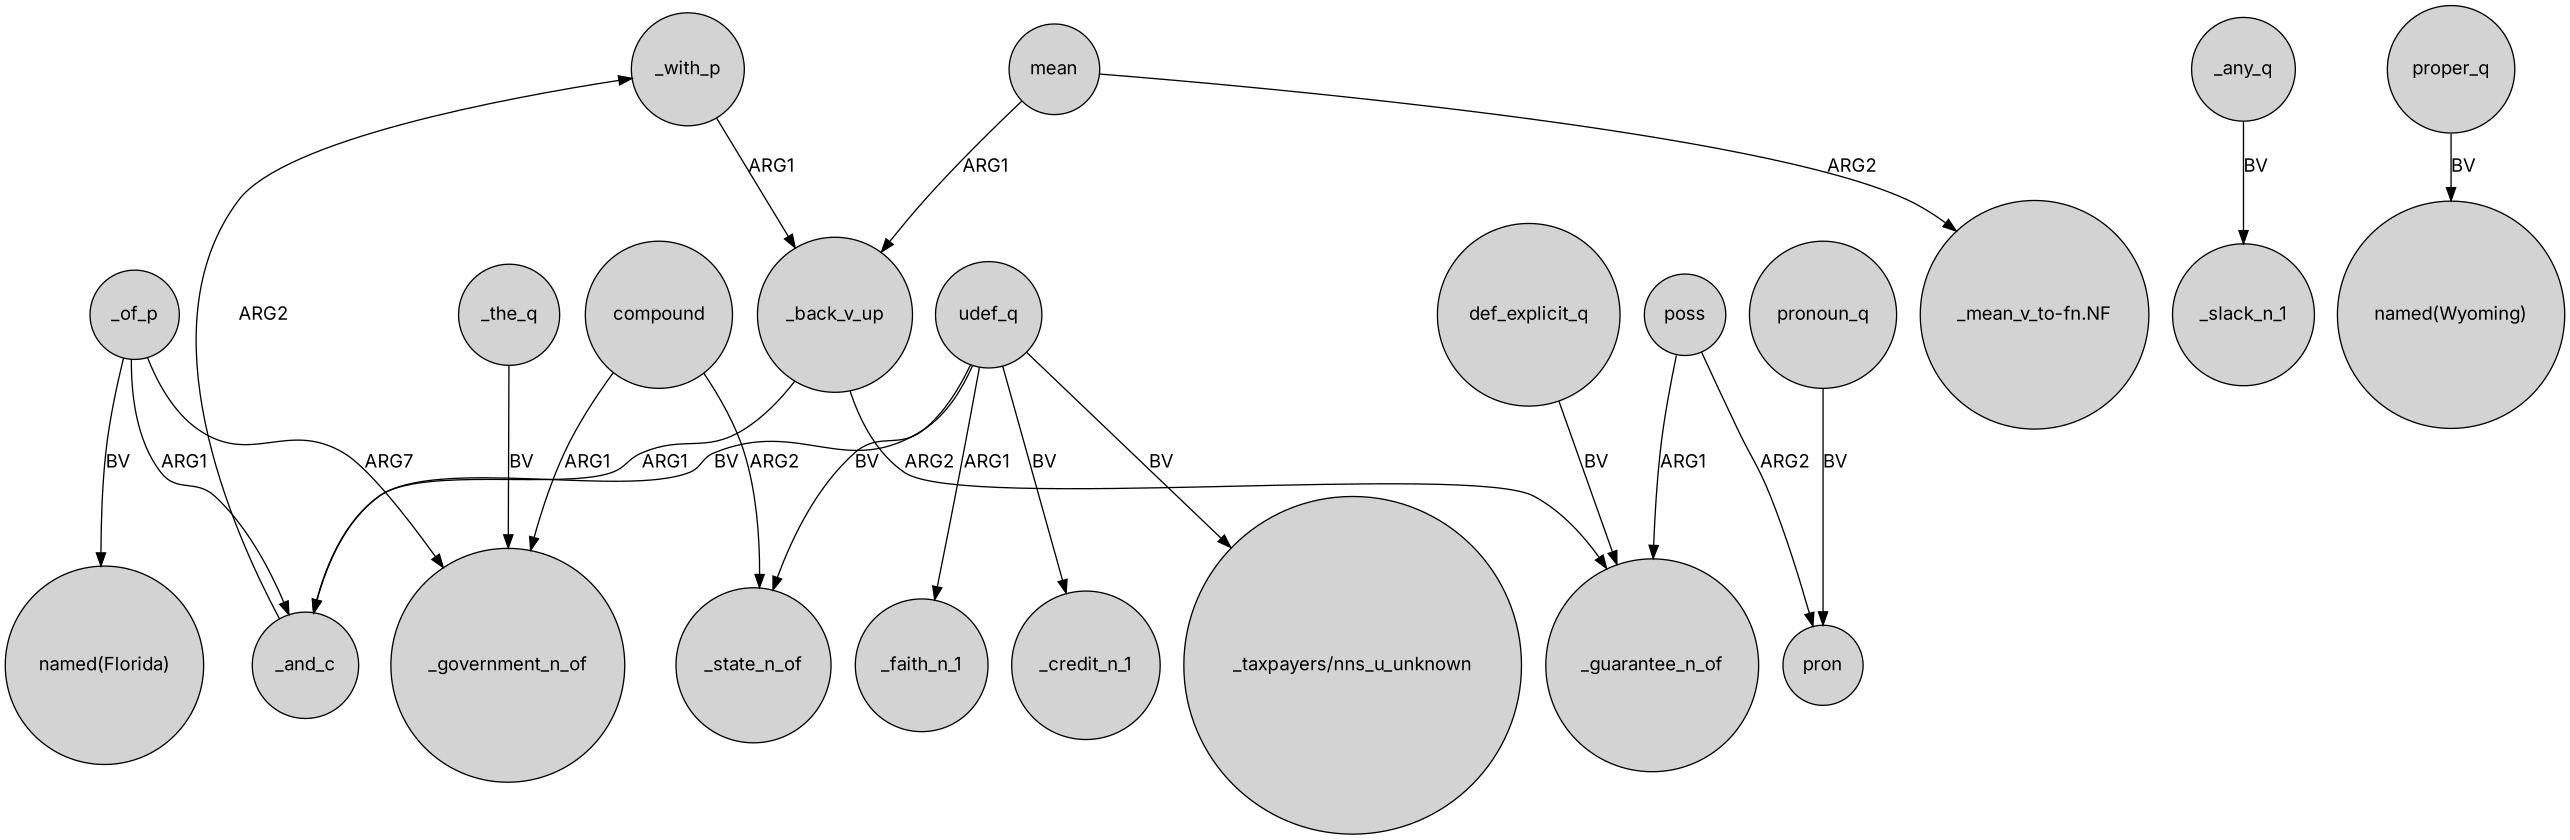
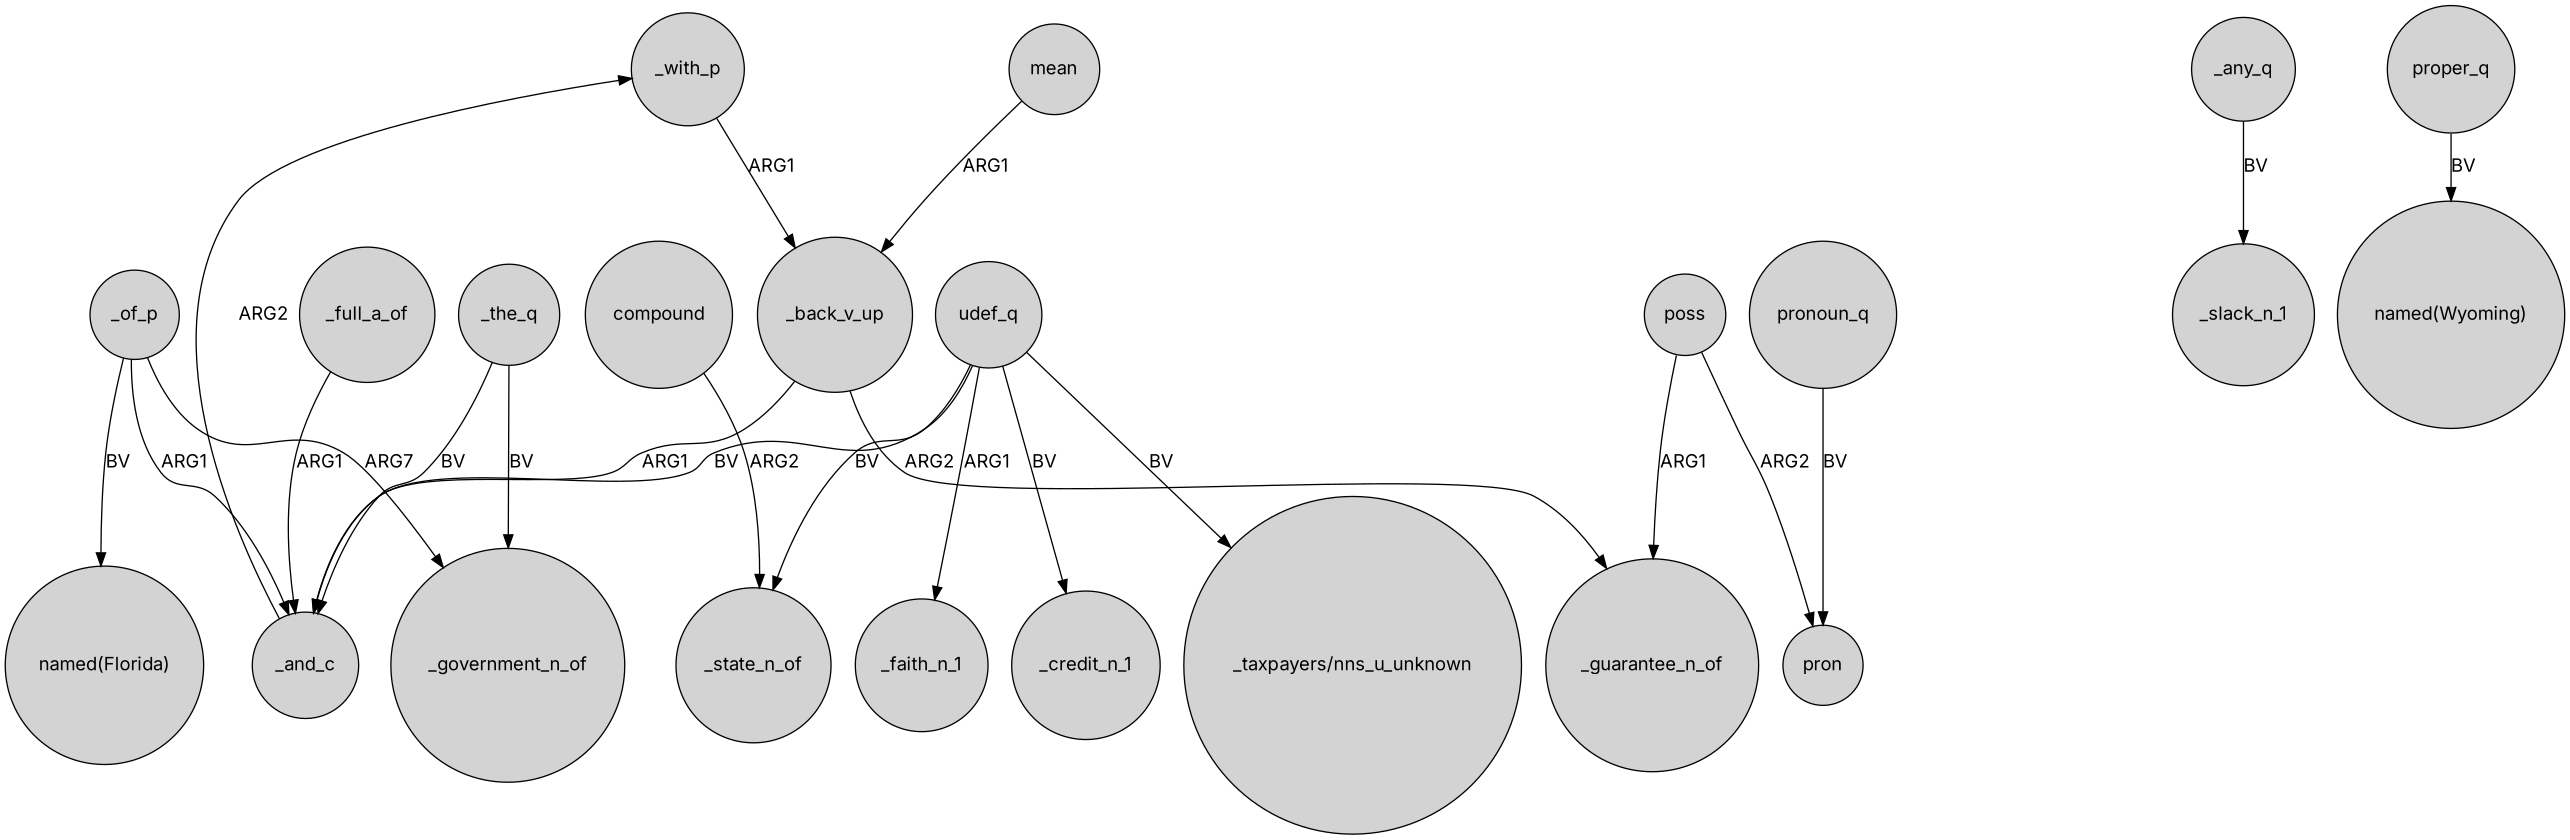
node "_full_a_of": added
node "def_explicit_q": removed
node "_mean_v_to-fn.NF": removed
edge "compound" -> "_government_n_of": removed, label "ARG1"
edge "_the_q" -> "_and_c": added, label "BV"
